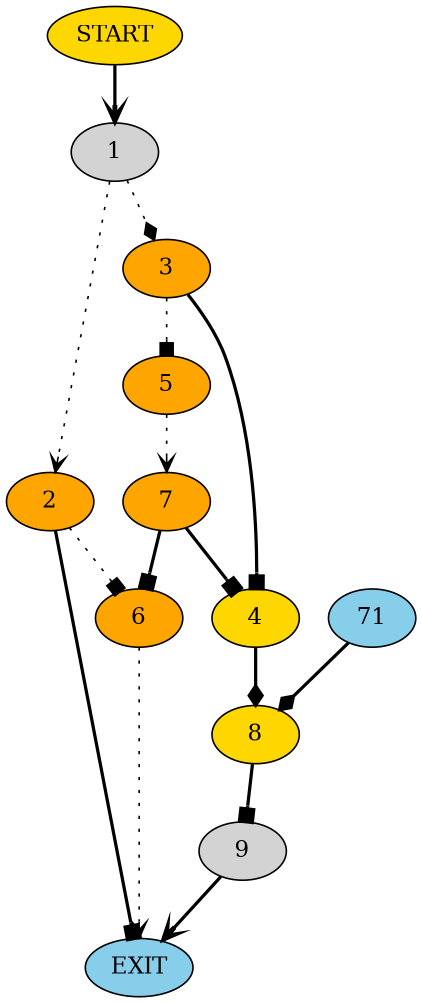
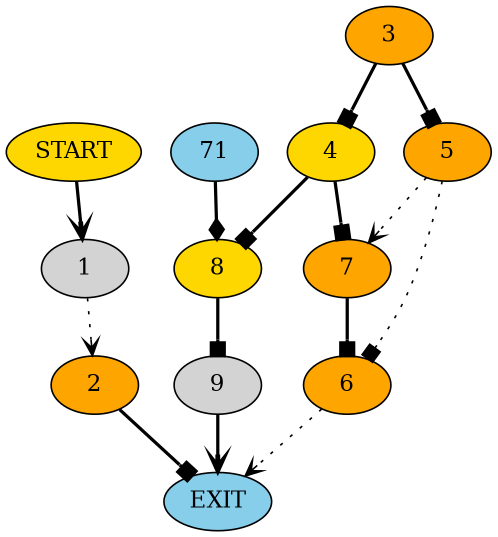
edge "1" -> "3": removed
edge "3" -> "5": style dotted -> bold
edge "2" -> "6": now "5" -> "6"
edge "7" -> "4": reversed
edge "4" -> "8": arrowhead diamond -> box
